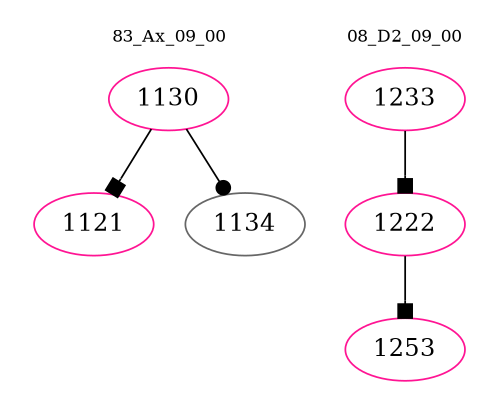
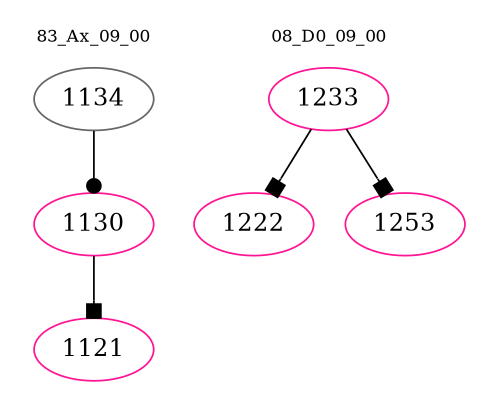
cluster "08_D2_09_00": label "08_D2_09_00" -> "08_D0_09_00"
edge "1130" -> "1134": reversed
edge "1222" -> "1253": now "1233" -> "1253"
